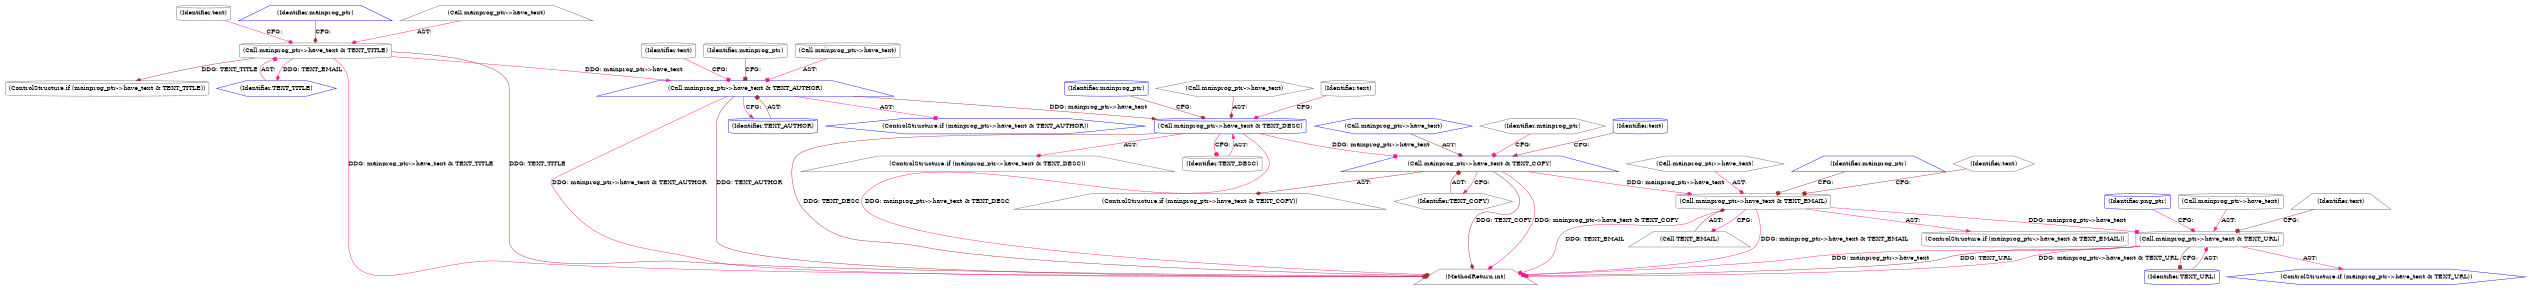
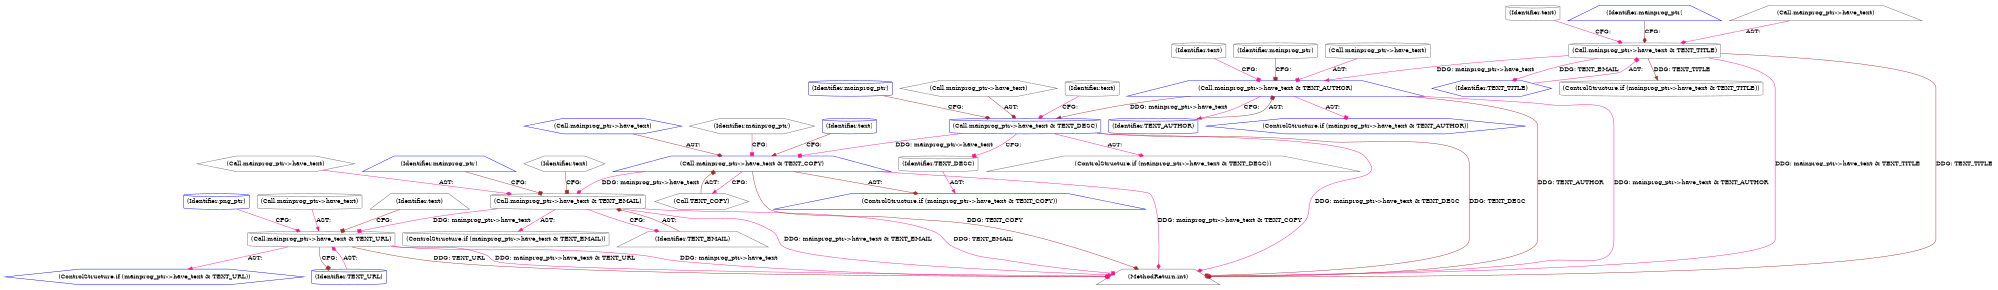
edge "(Identifier,TEXT_DESC)" -> "(Call,mainprog_ptr->have_text & TEXT_DESC)": now "(Identifier,TEXT_DESC)" -> "(ControlStructure,if (mainprog_ptr->have_text & TEXT_COPY))"
node "(ControlStructure,if (mainprog_ptr->have_text & TEXT_COPY))": color gray40 -> blue
node "(Identifier,TEXT_COPY)": label "(Identifier,TEXT_COPY)" -> "(Call,TEXT_COPY)"
node "(Call,TEXT_EMAIL)": label "(Call,TEXT_EMAIL)" -> "(Identifier,TEXT_EMAIL)"
